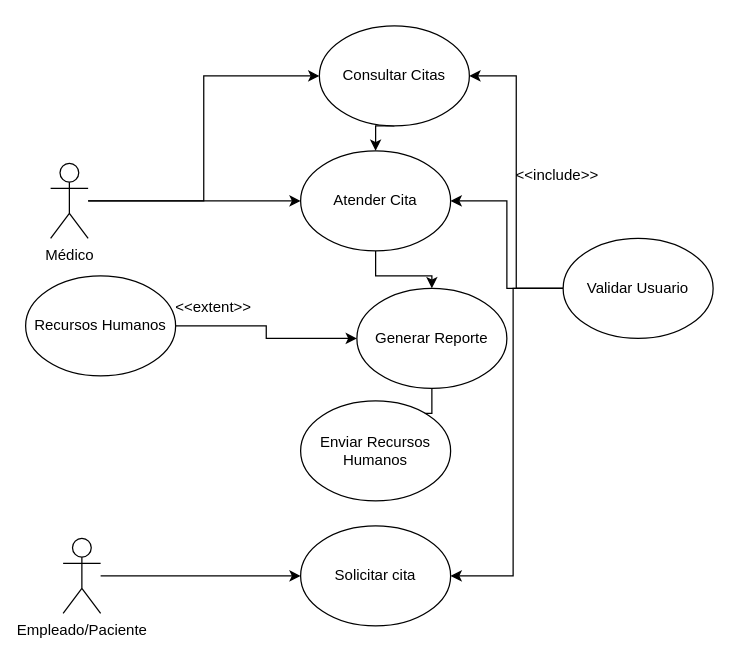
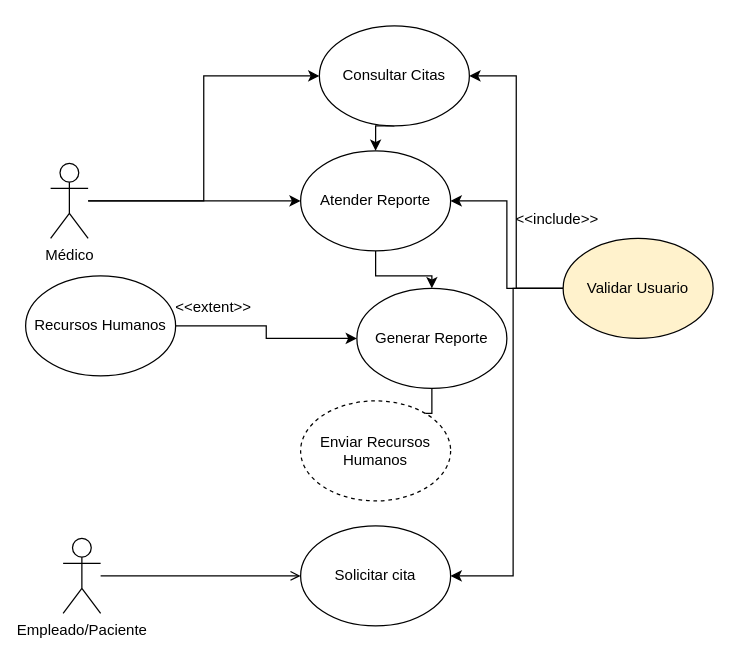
node "<<include>>": moved (557, 176) -> (557, 219)
node "Atender Cita": label "Atender Cita" -> "Atender Reporte"
node "Validar Usuario": fillcolor #ffffff -> #fff2cc
node "Enviar Recursos Humanos": style solid -> dashed
edge "Empleado/Paciente" -> "Solicitar cita": arrowhead classic -> open
